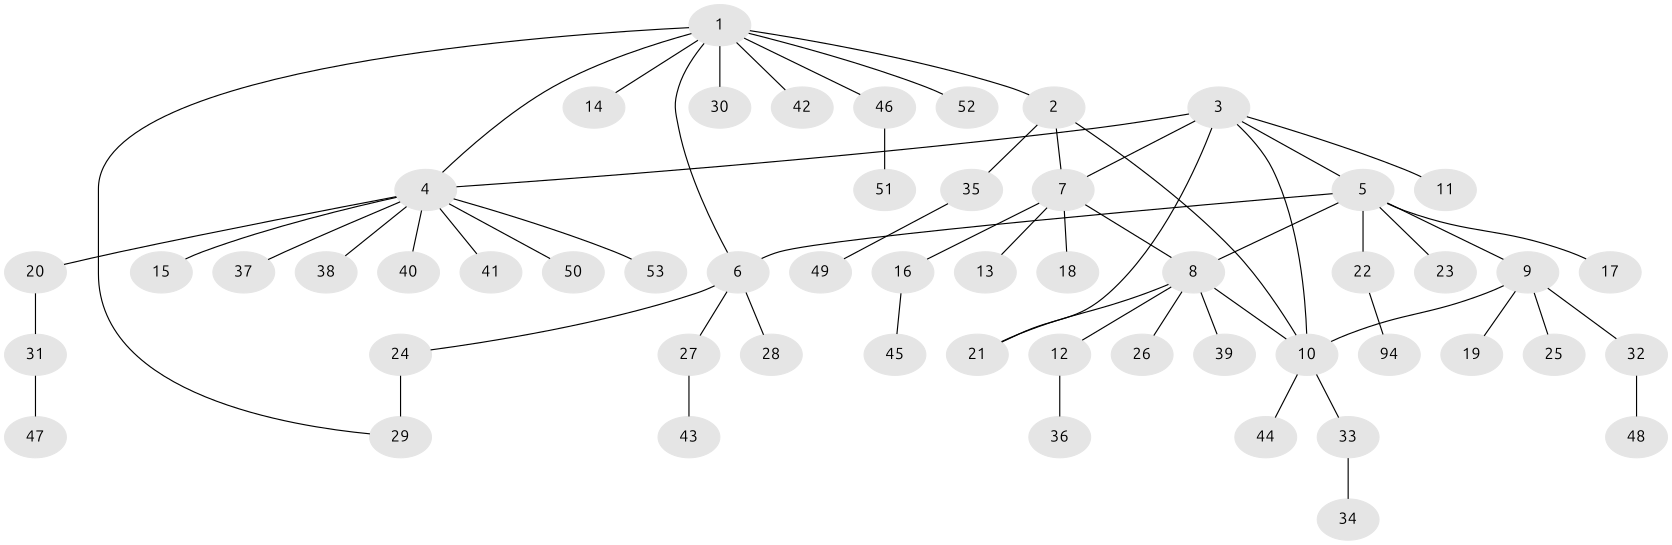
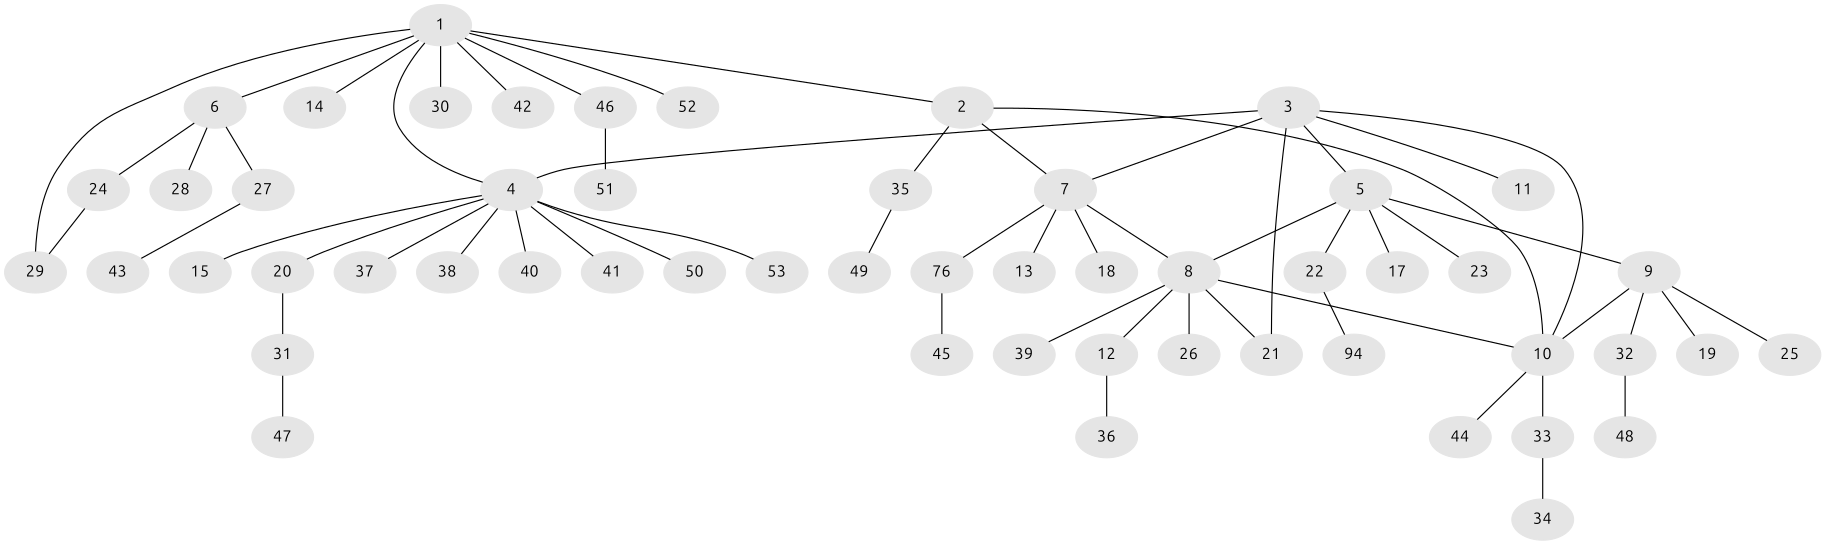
edge "5" -- "6": removed
node "16": label "16" -> "76"
